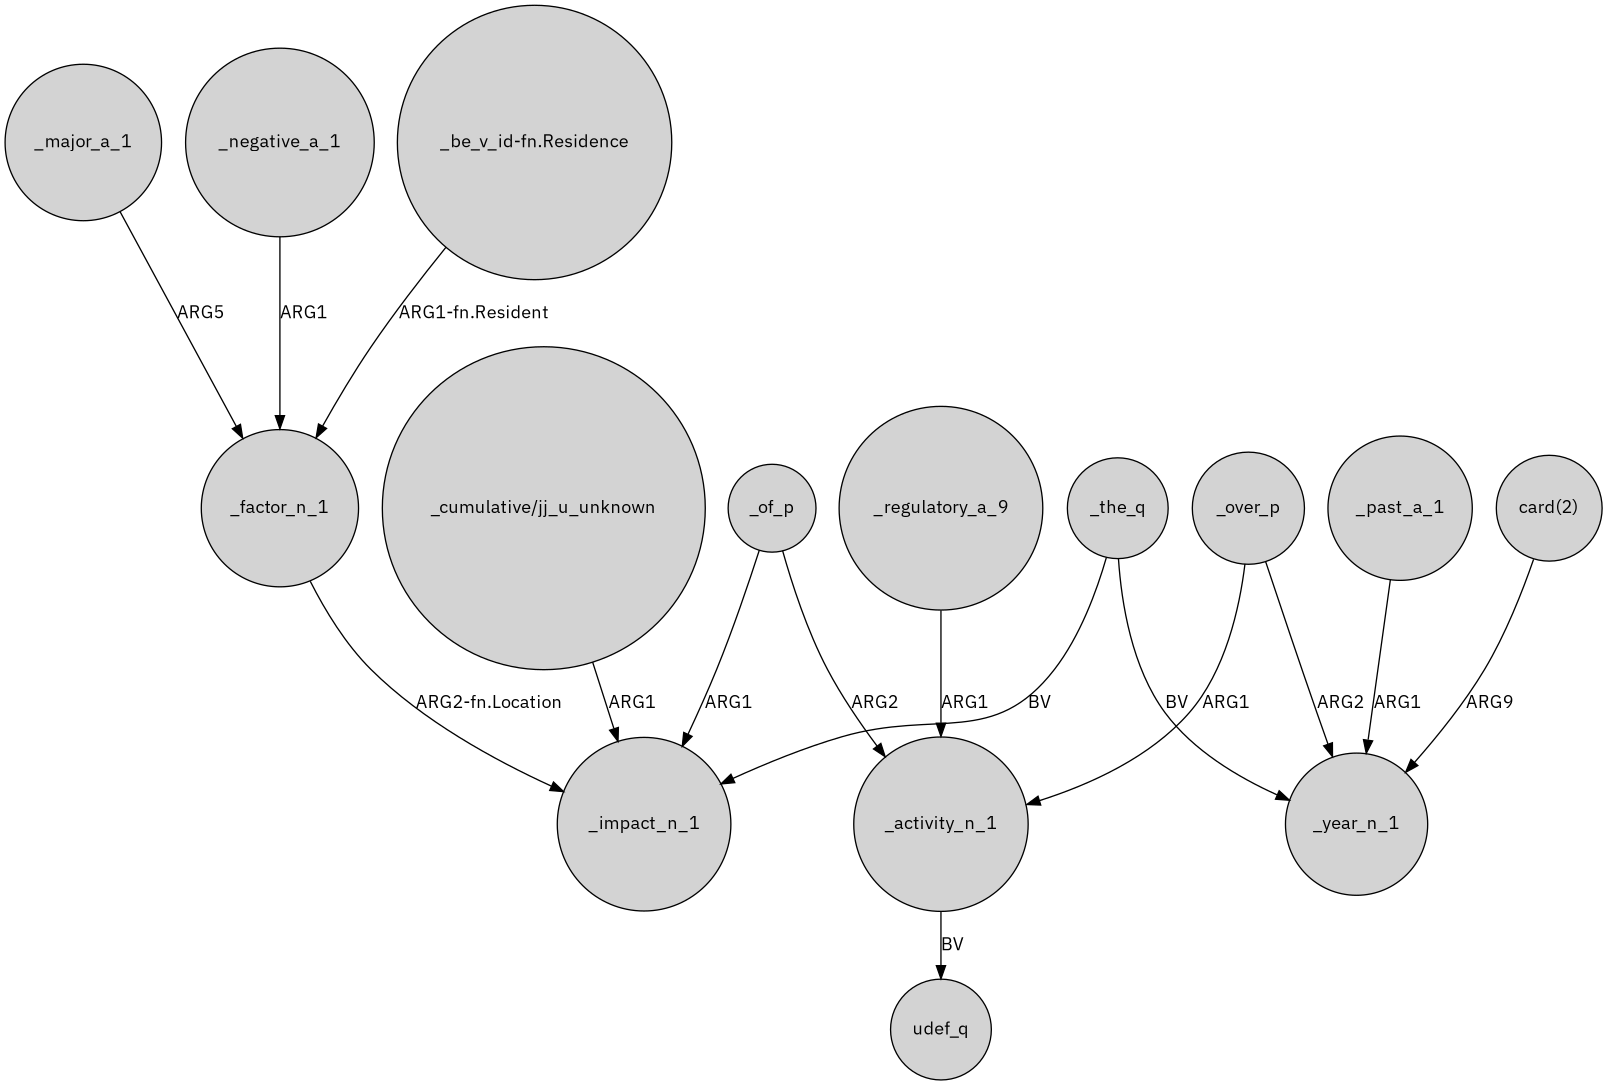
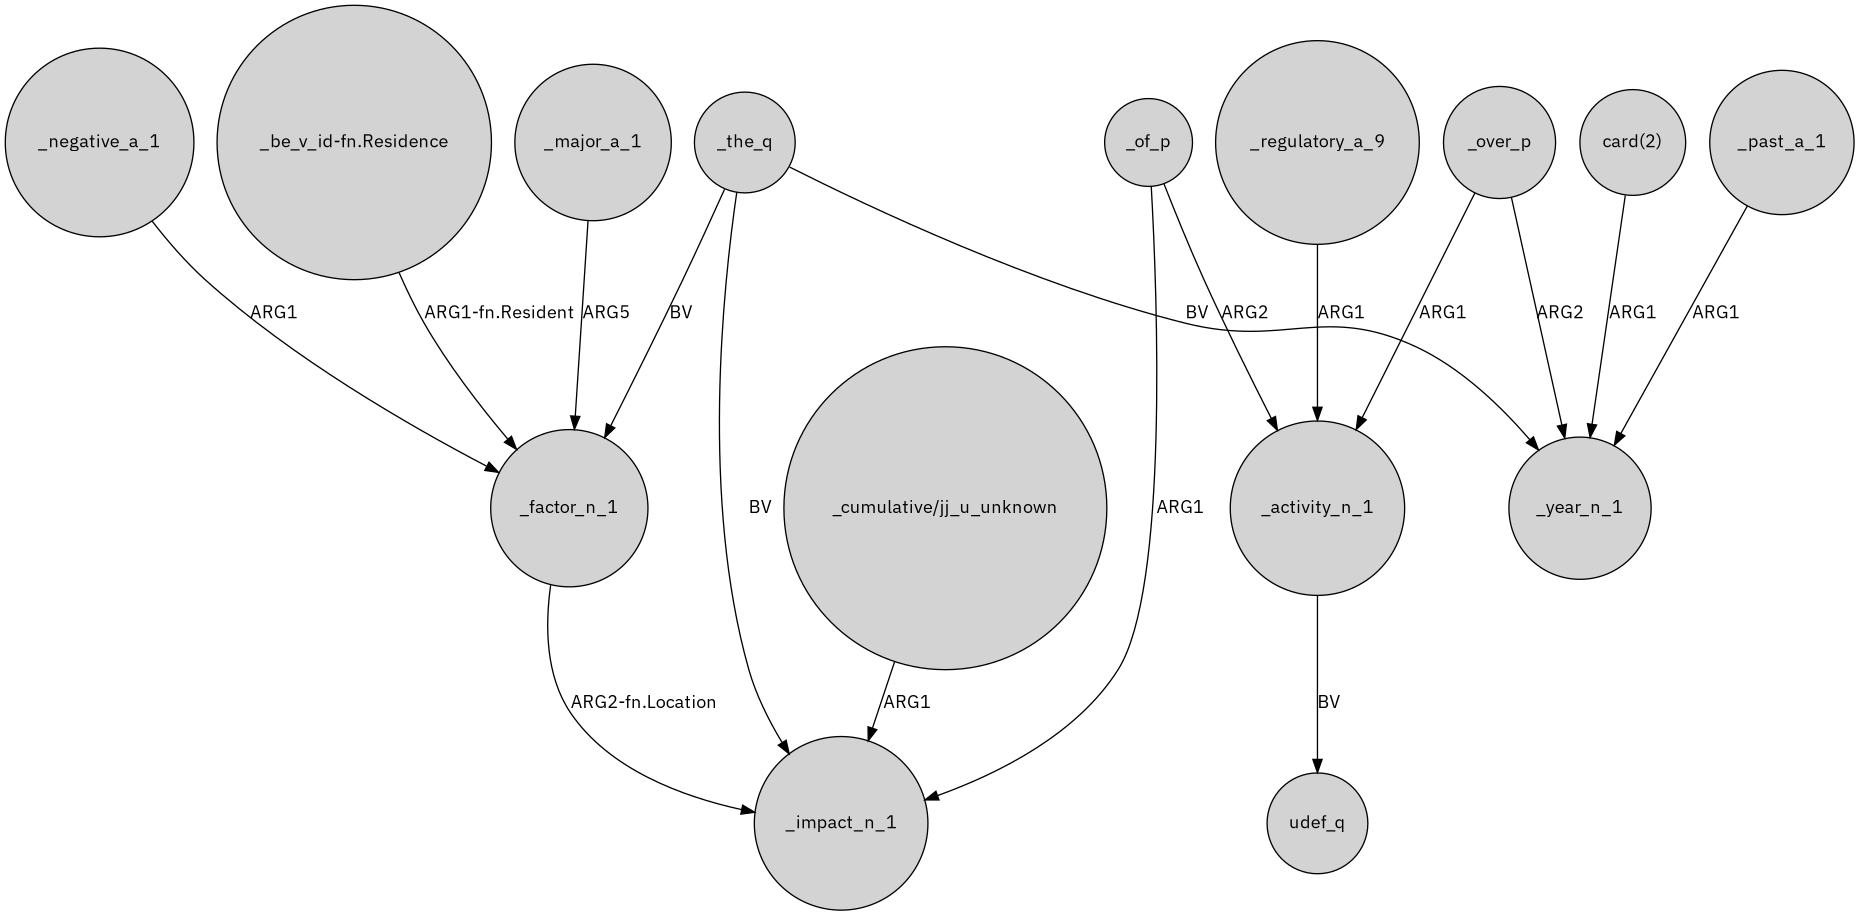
edge "_the_q" -> "_factor_n_1": added, label "BV"
edge "card(2)" -> "_year_n_1": label "ARG9" -> "ARG1"
